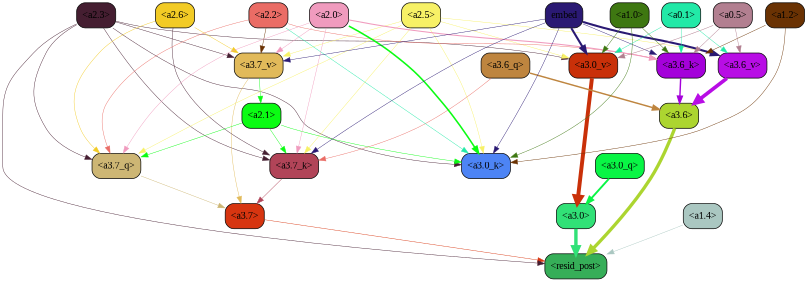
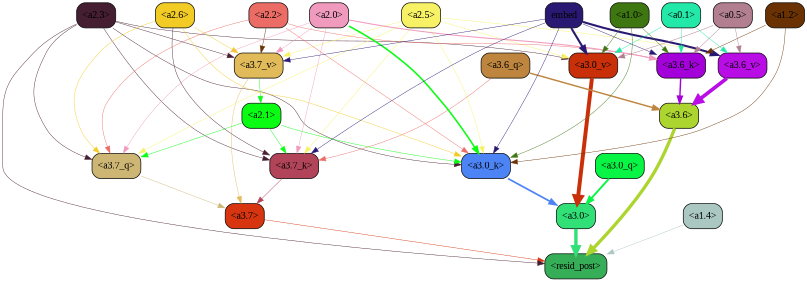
edge "<a2.2>" -> "<a3.0_k>": color #22e9a7 -> #ea6c65
edge "<a2.6>" -> "<a3.0_k>": added
edge "<a3.0_k>" -> "<a3.0>": added
